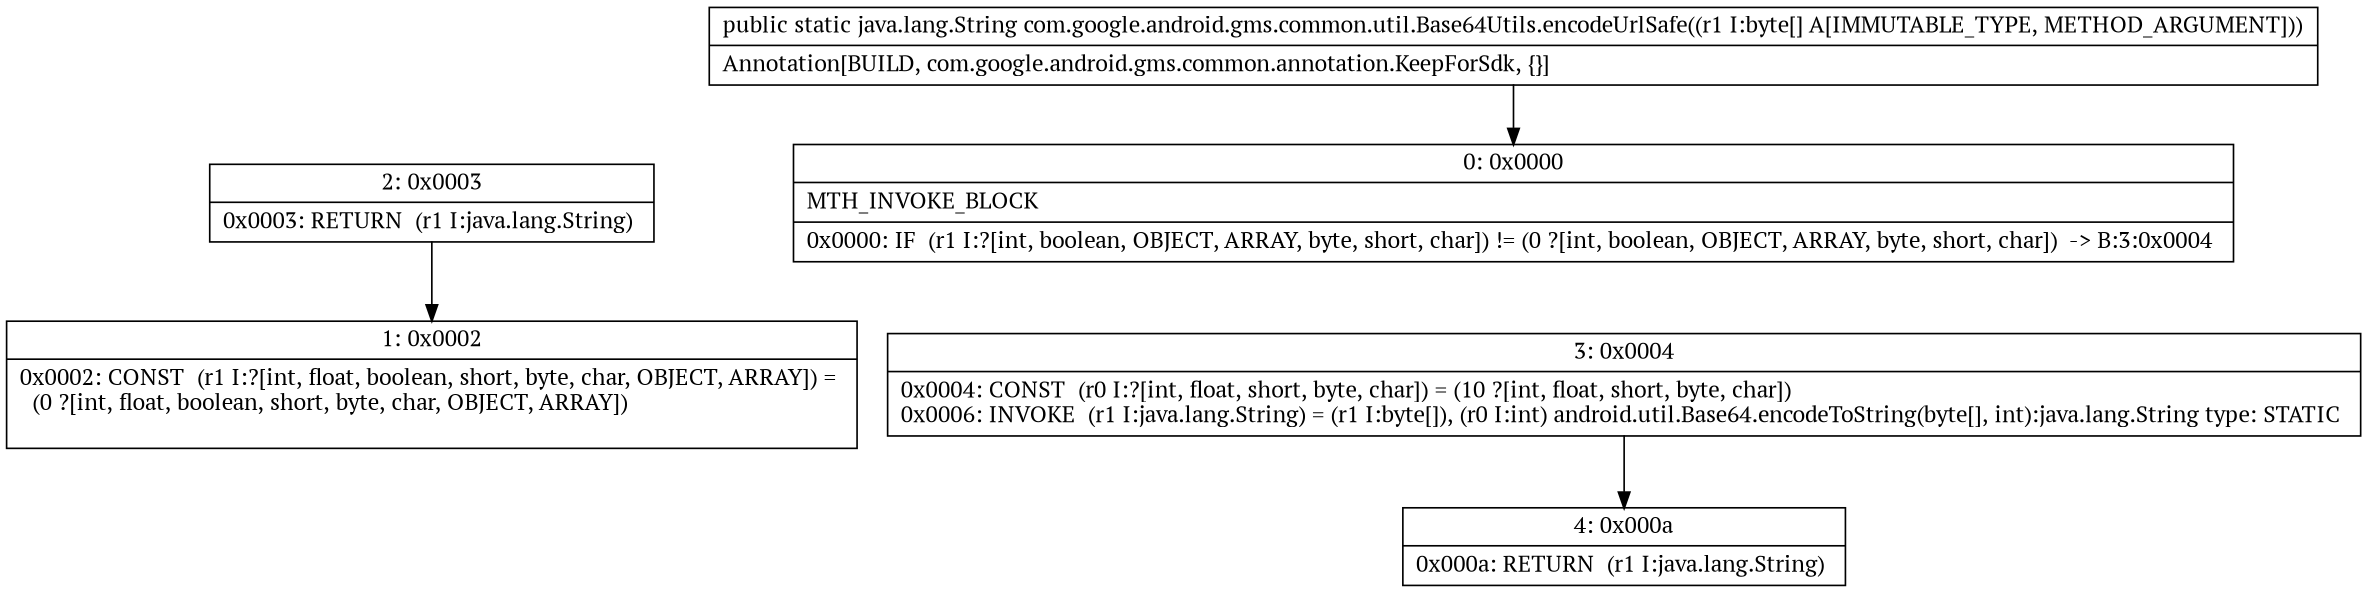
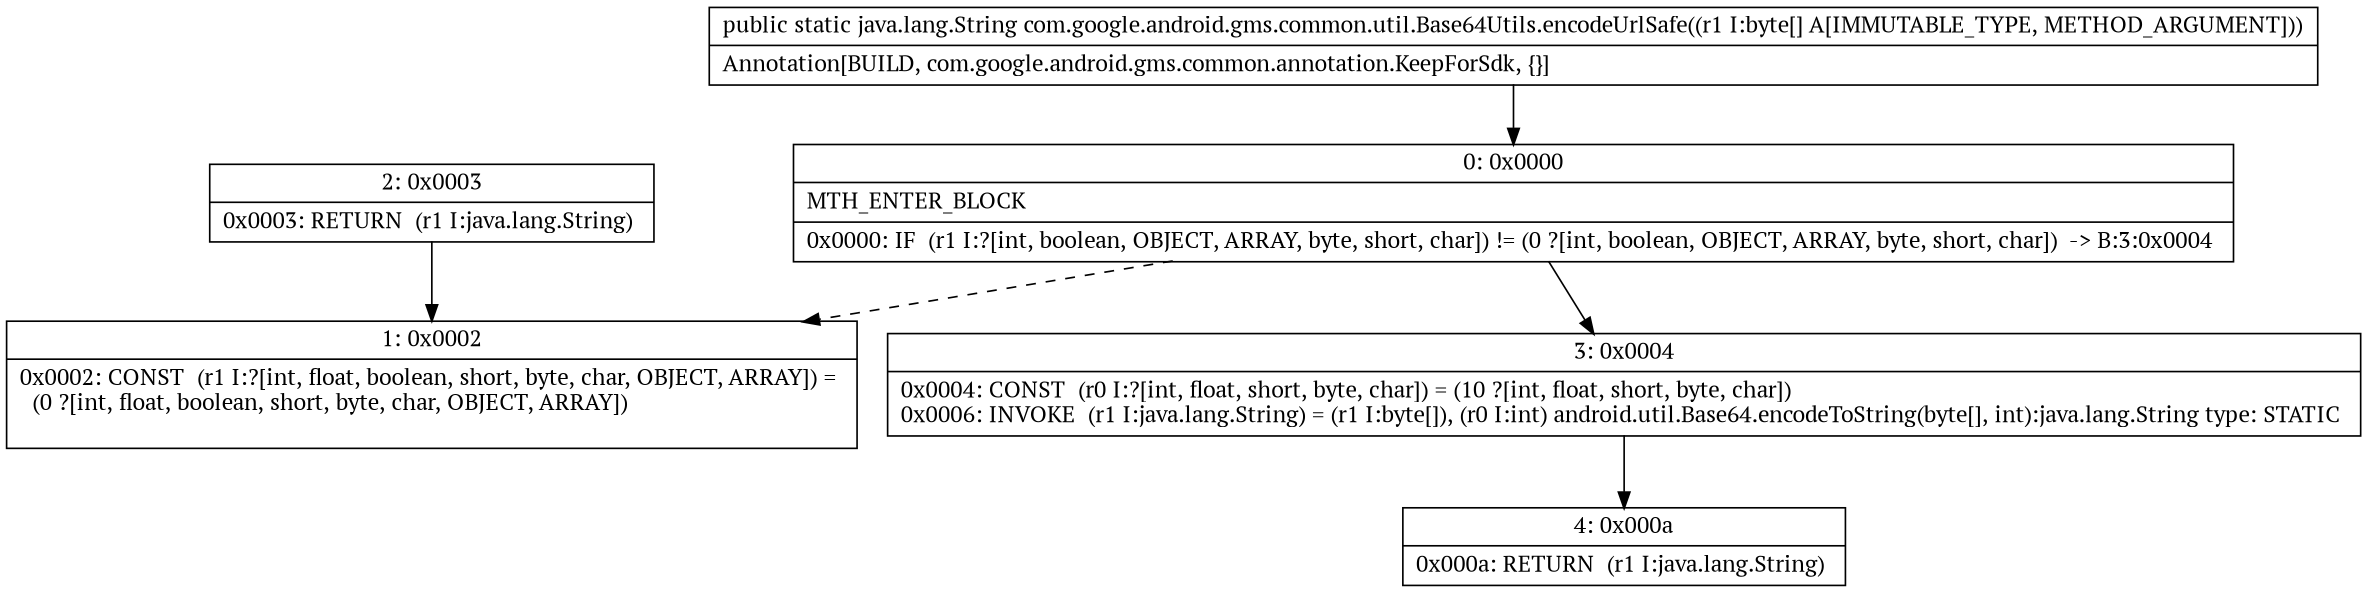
node "0: 0x0000": text "MTH_INVOKE_BLOCK" -> "MTH_ENTER_BLOCK"
edge "0: 0x0000" -> "1: 0x0002": added
edge "0: 0x0000" -> "3: 0x0004": added
